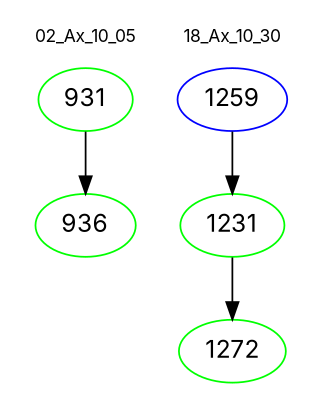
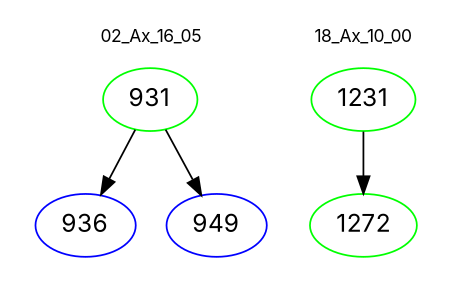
cluster "02_Ax_10_05": label "02_Ax_10_05" -> "02_Ax_16_05"
cluster "18_Ax_10_30": label "18_Ax_10_30" -> "18_Ax_10_00"
node "1259": removed
node "936": color green -> blue
node "949": added
